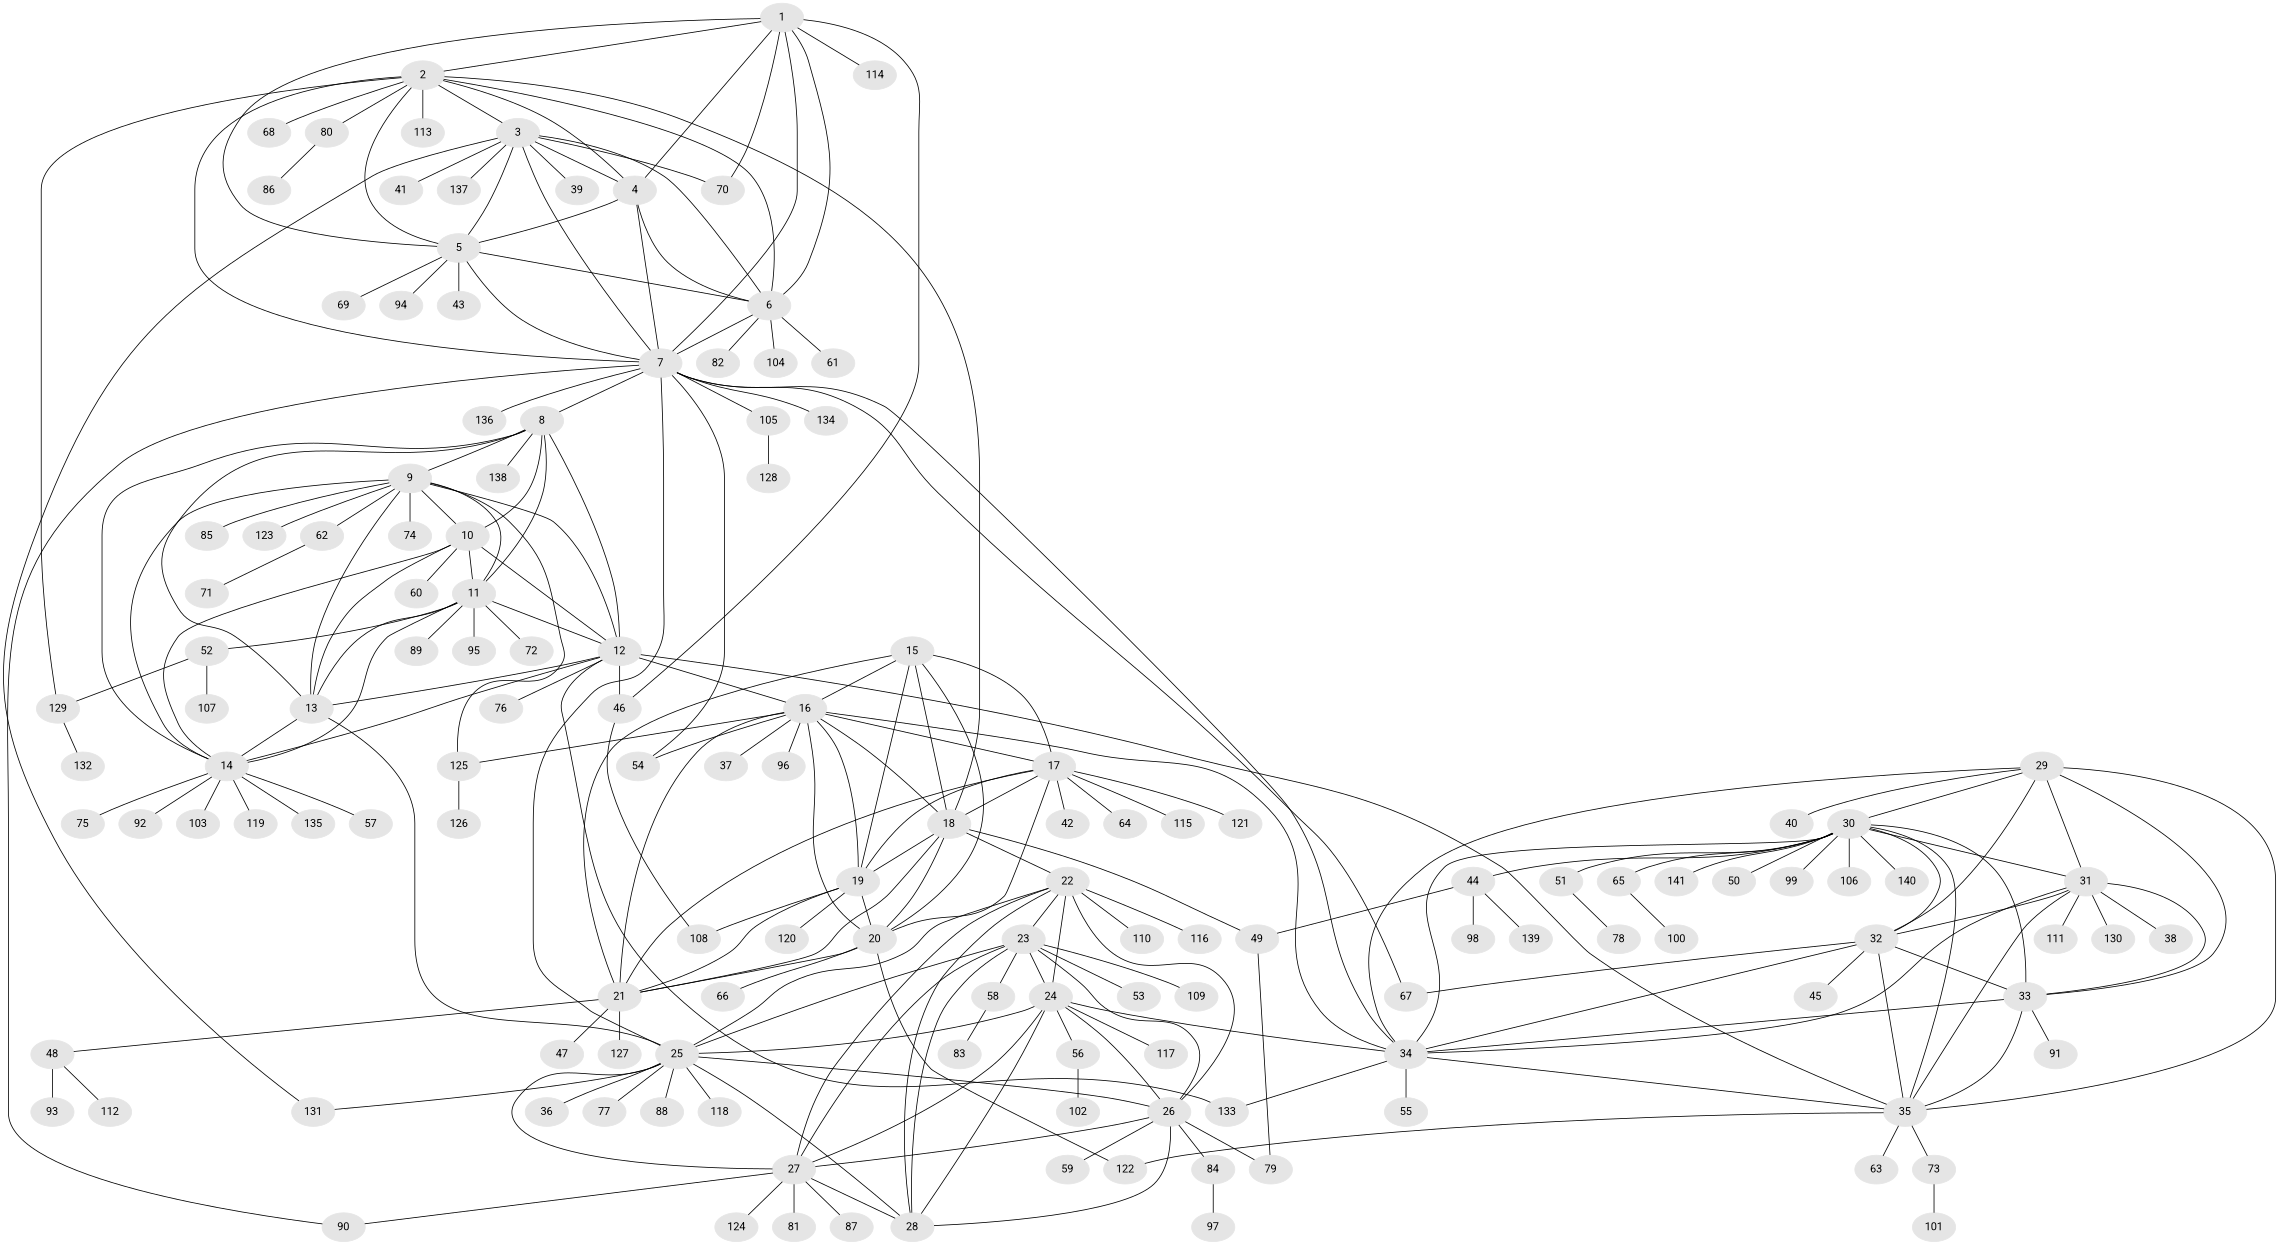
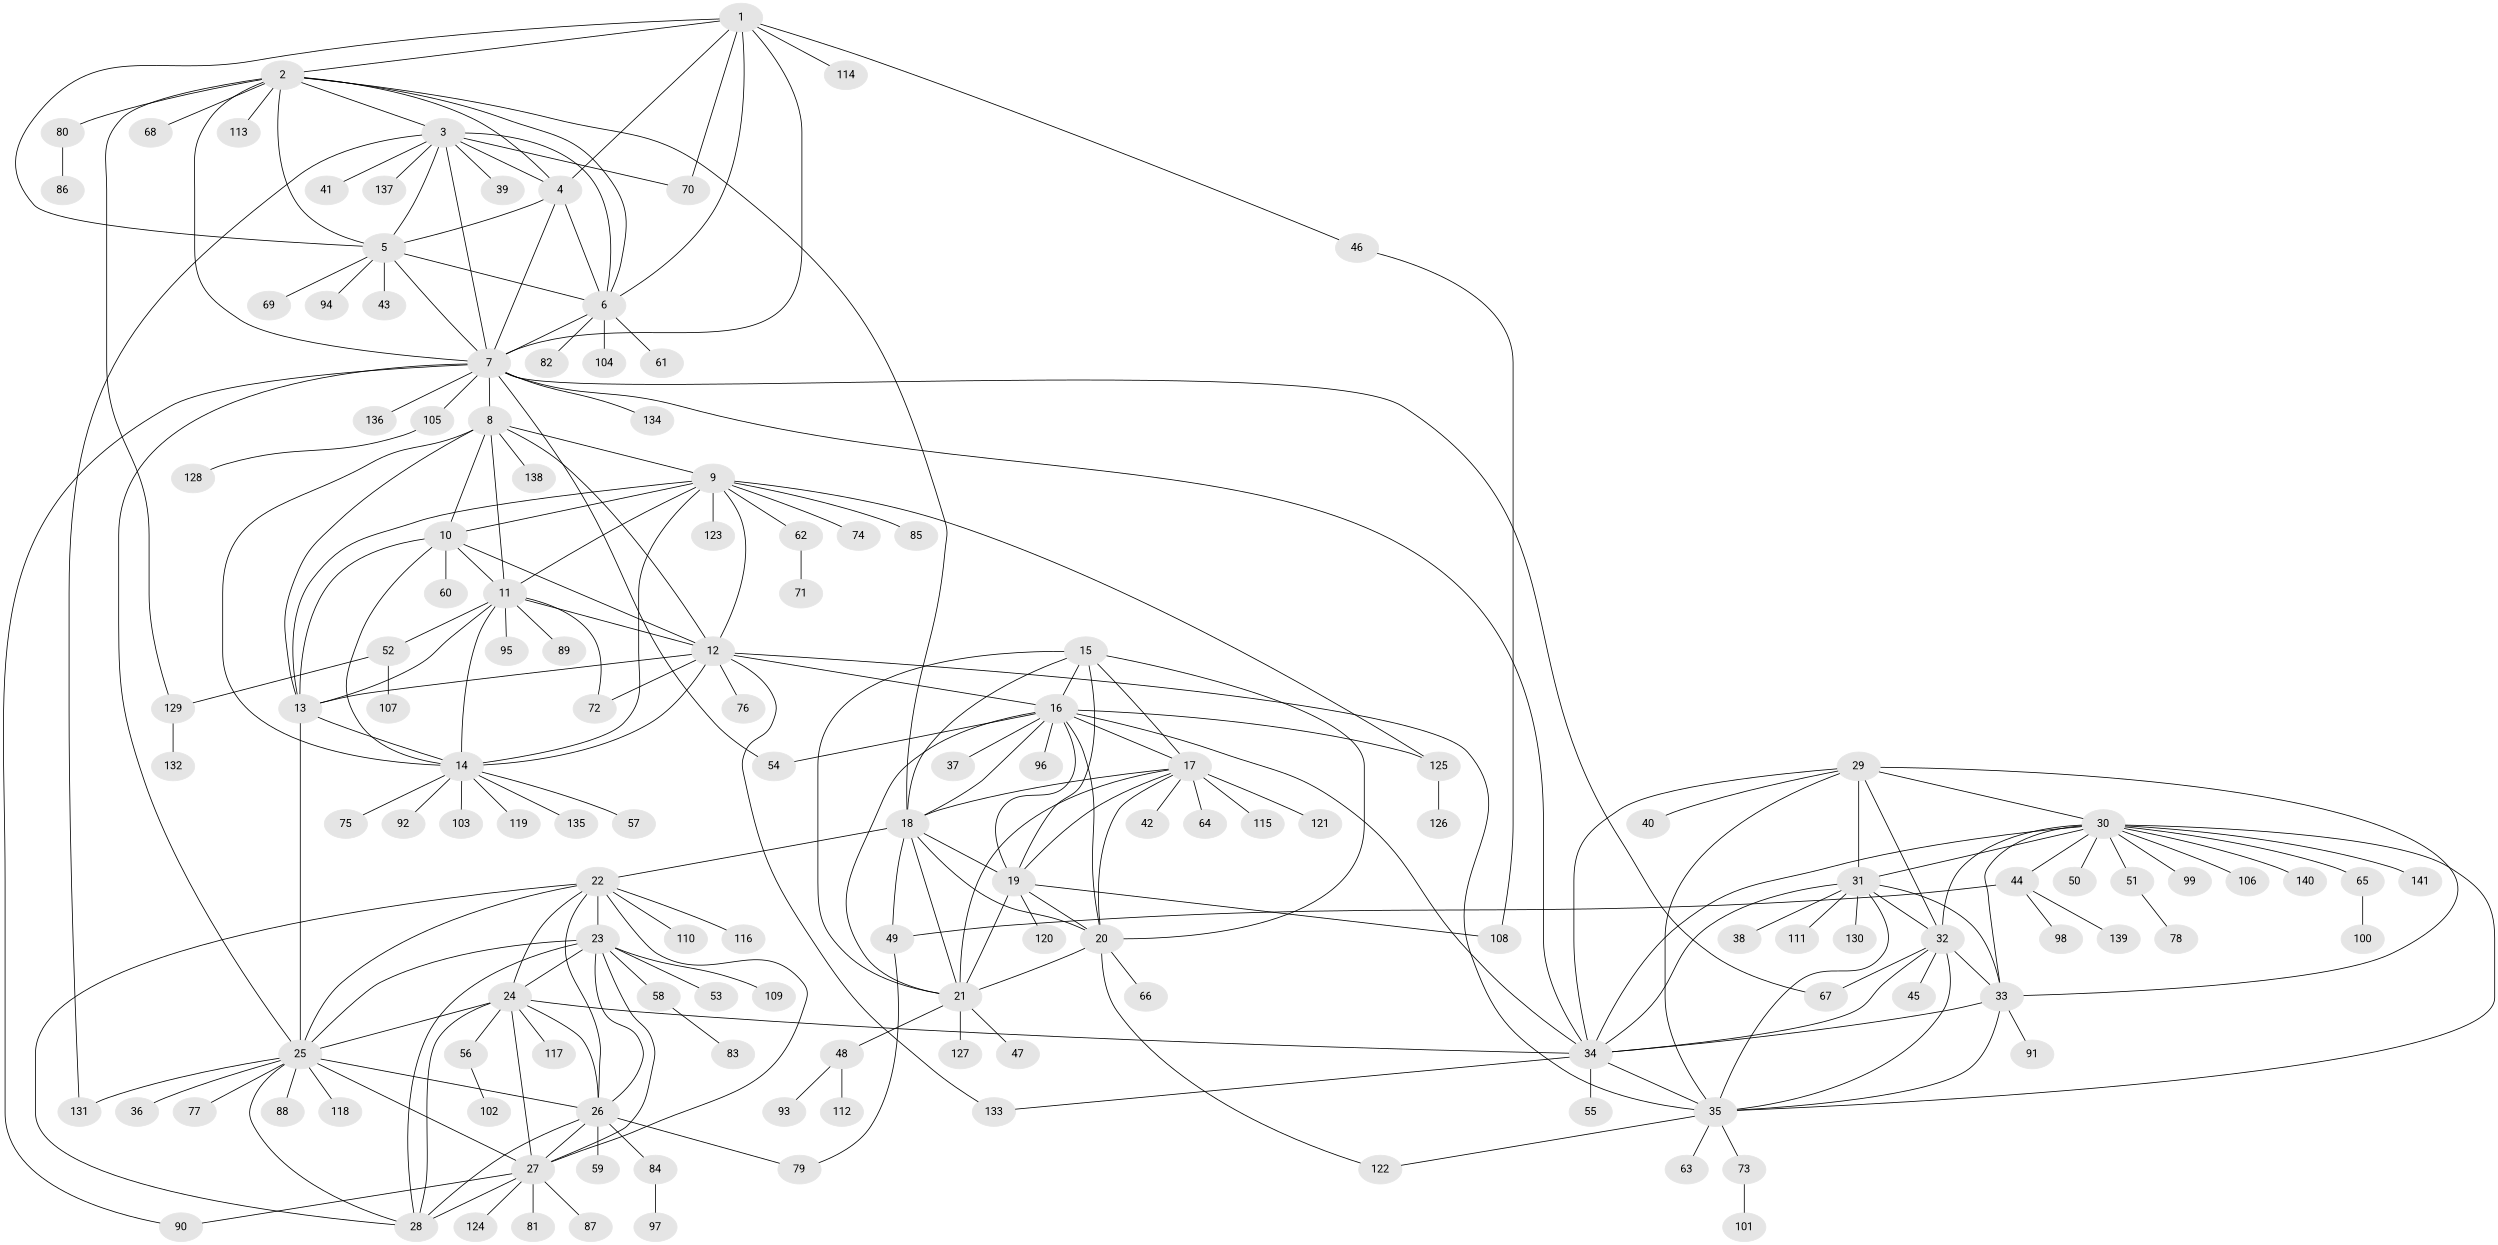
edge "12" -- "46": now "12" -- "72"
